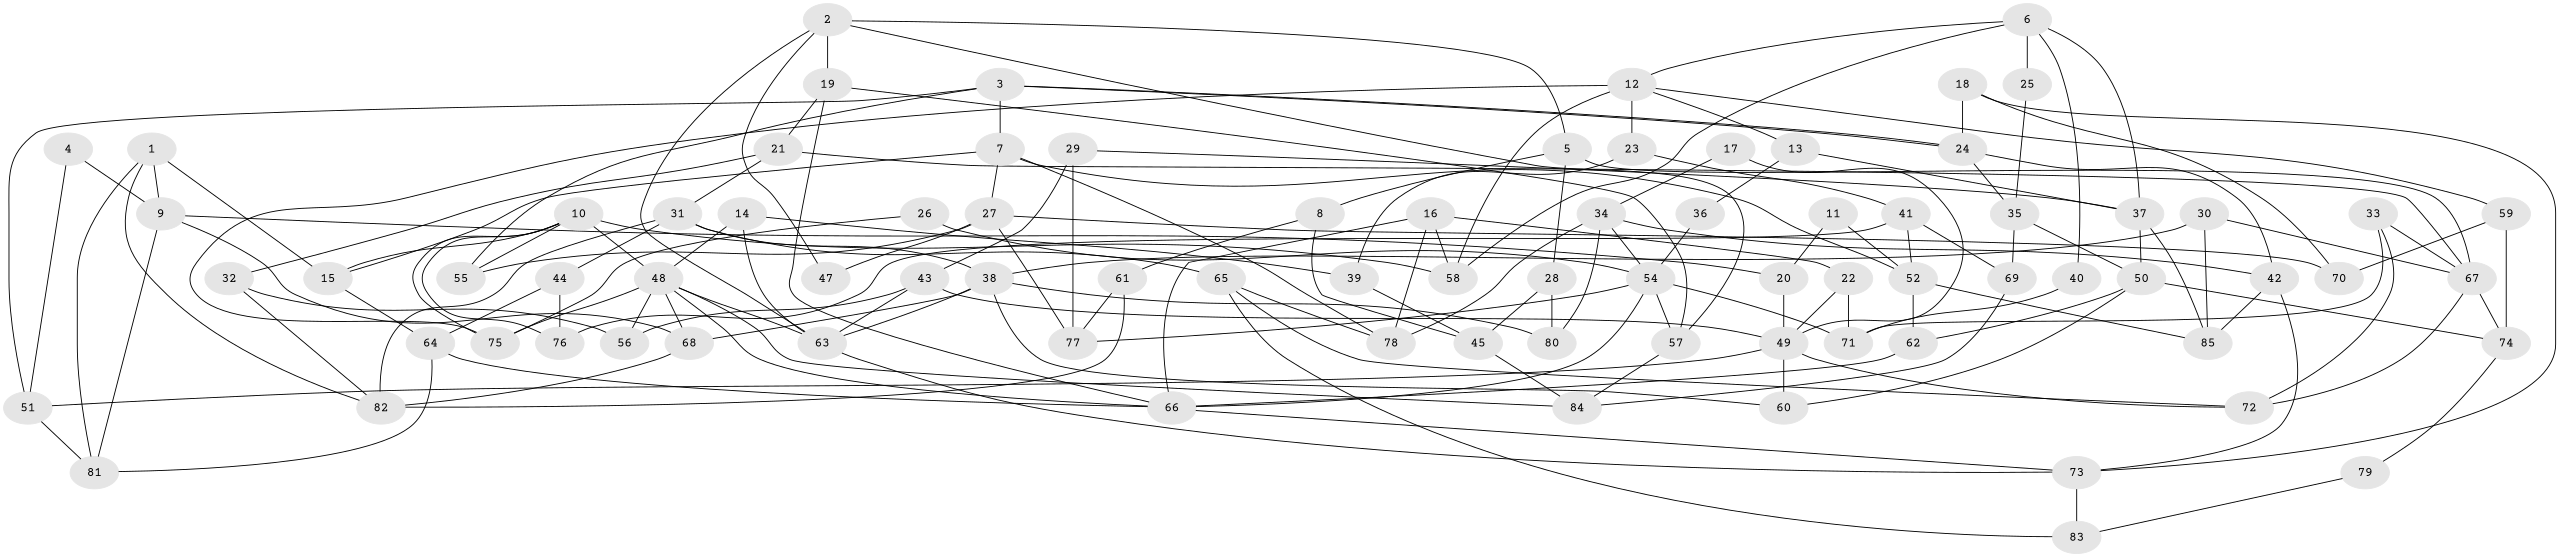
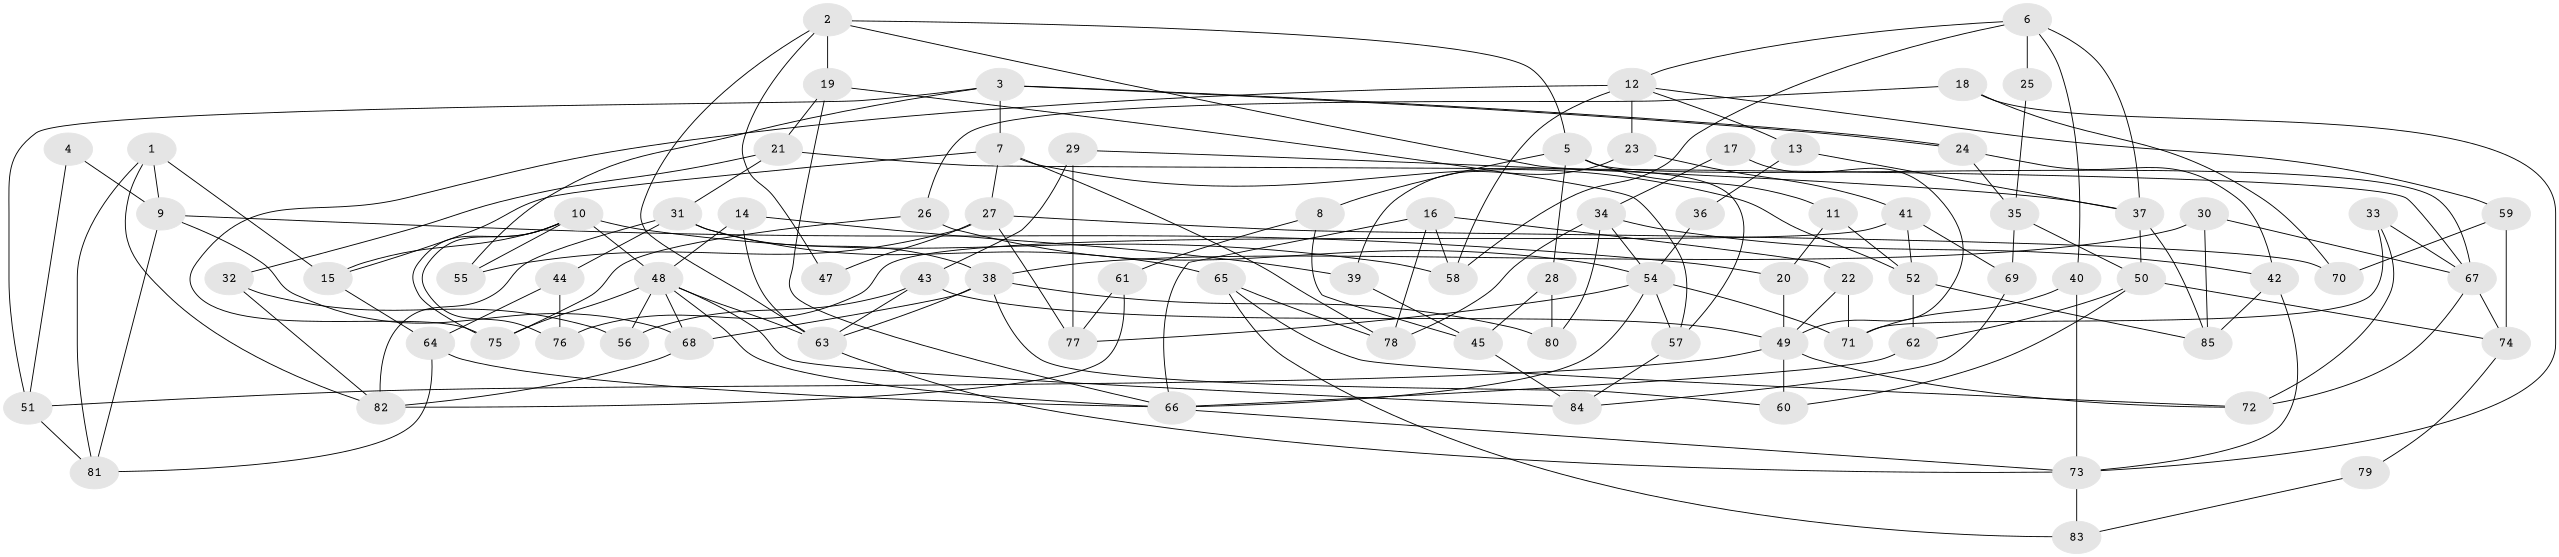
edge "18" -- "24": now "18" -- "26"
edge "5" -- "11": added
edge "40" -- "73": added
